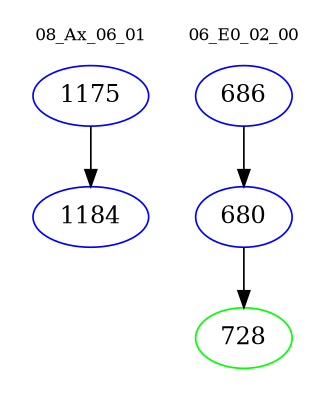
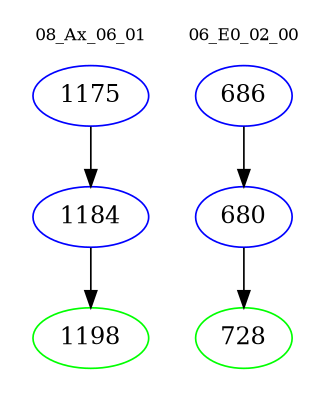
node "1198": added
